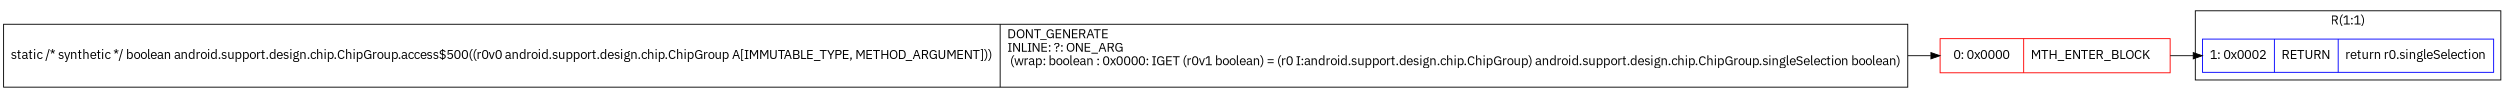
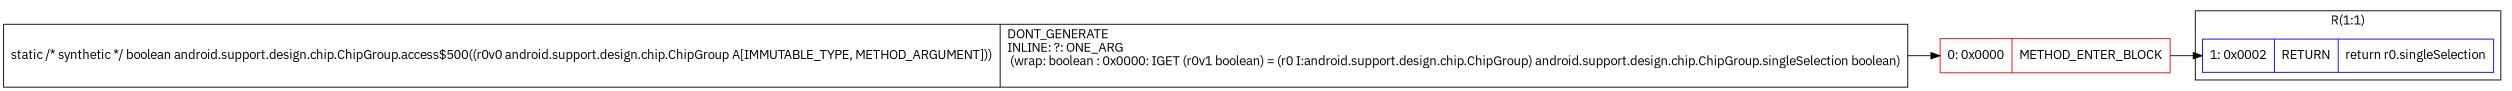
node "0: 0x0000": text "MTH_ENTER_BLOCK" -> "METHOD_ENTER_BLOCK"
